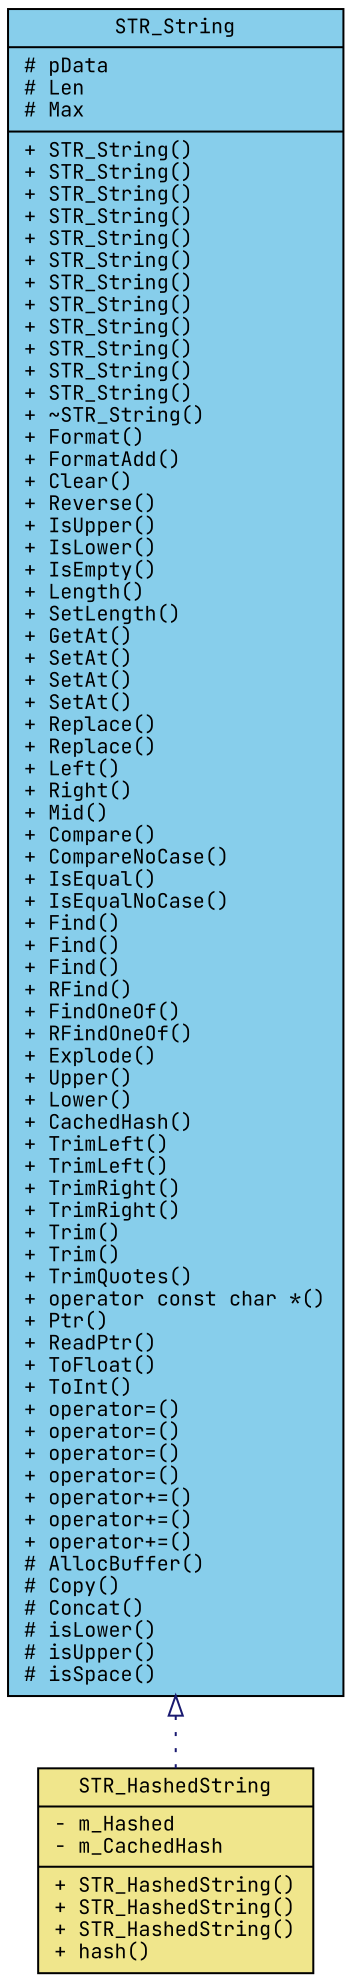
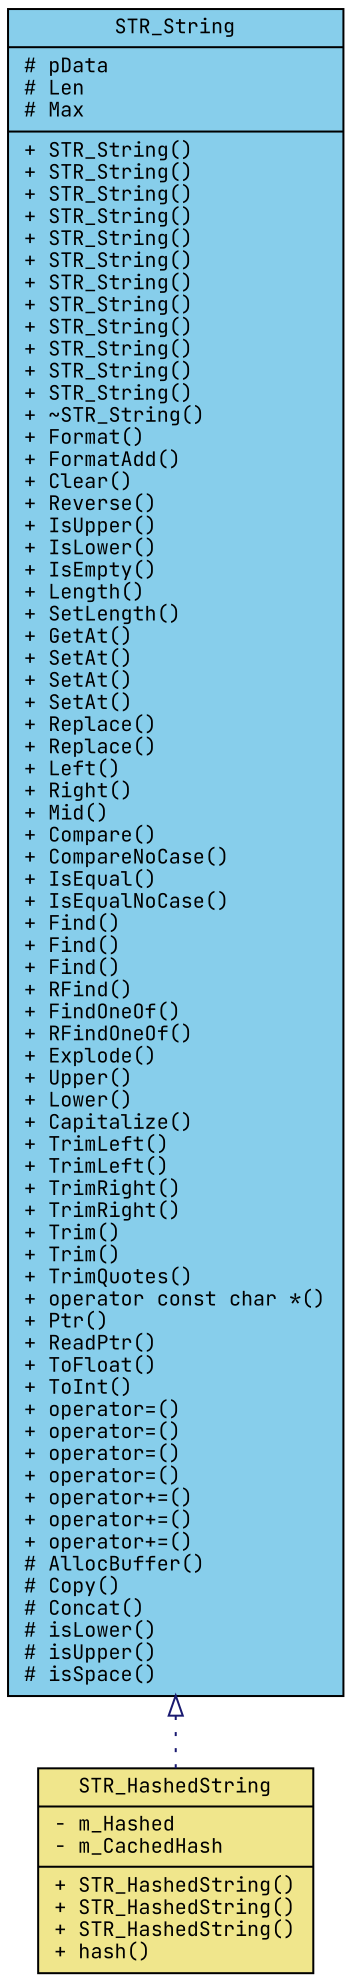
node "STR_String": text "+ CachedHash()" -> "+ Capitalize()"
